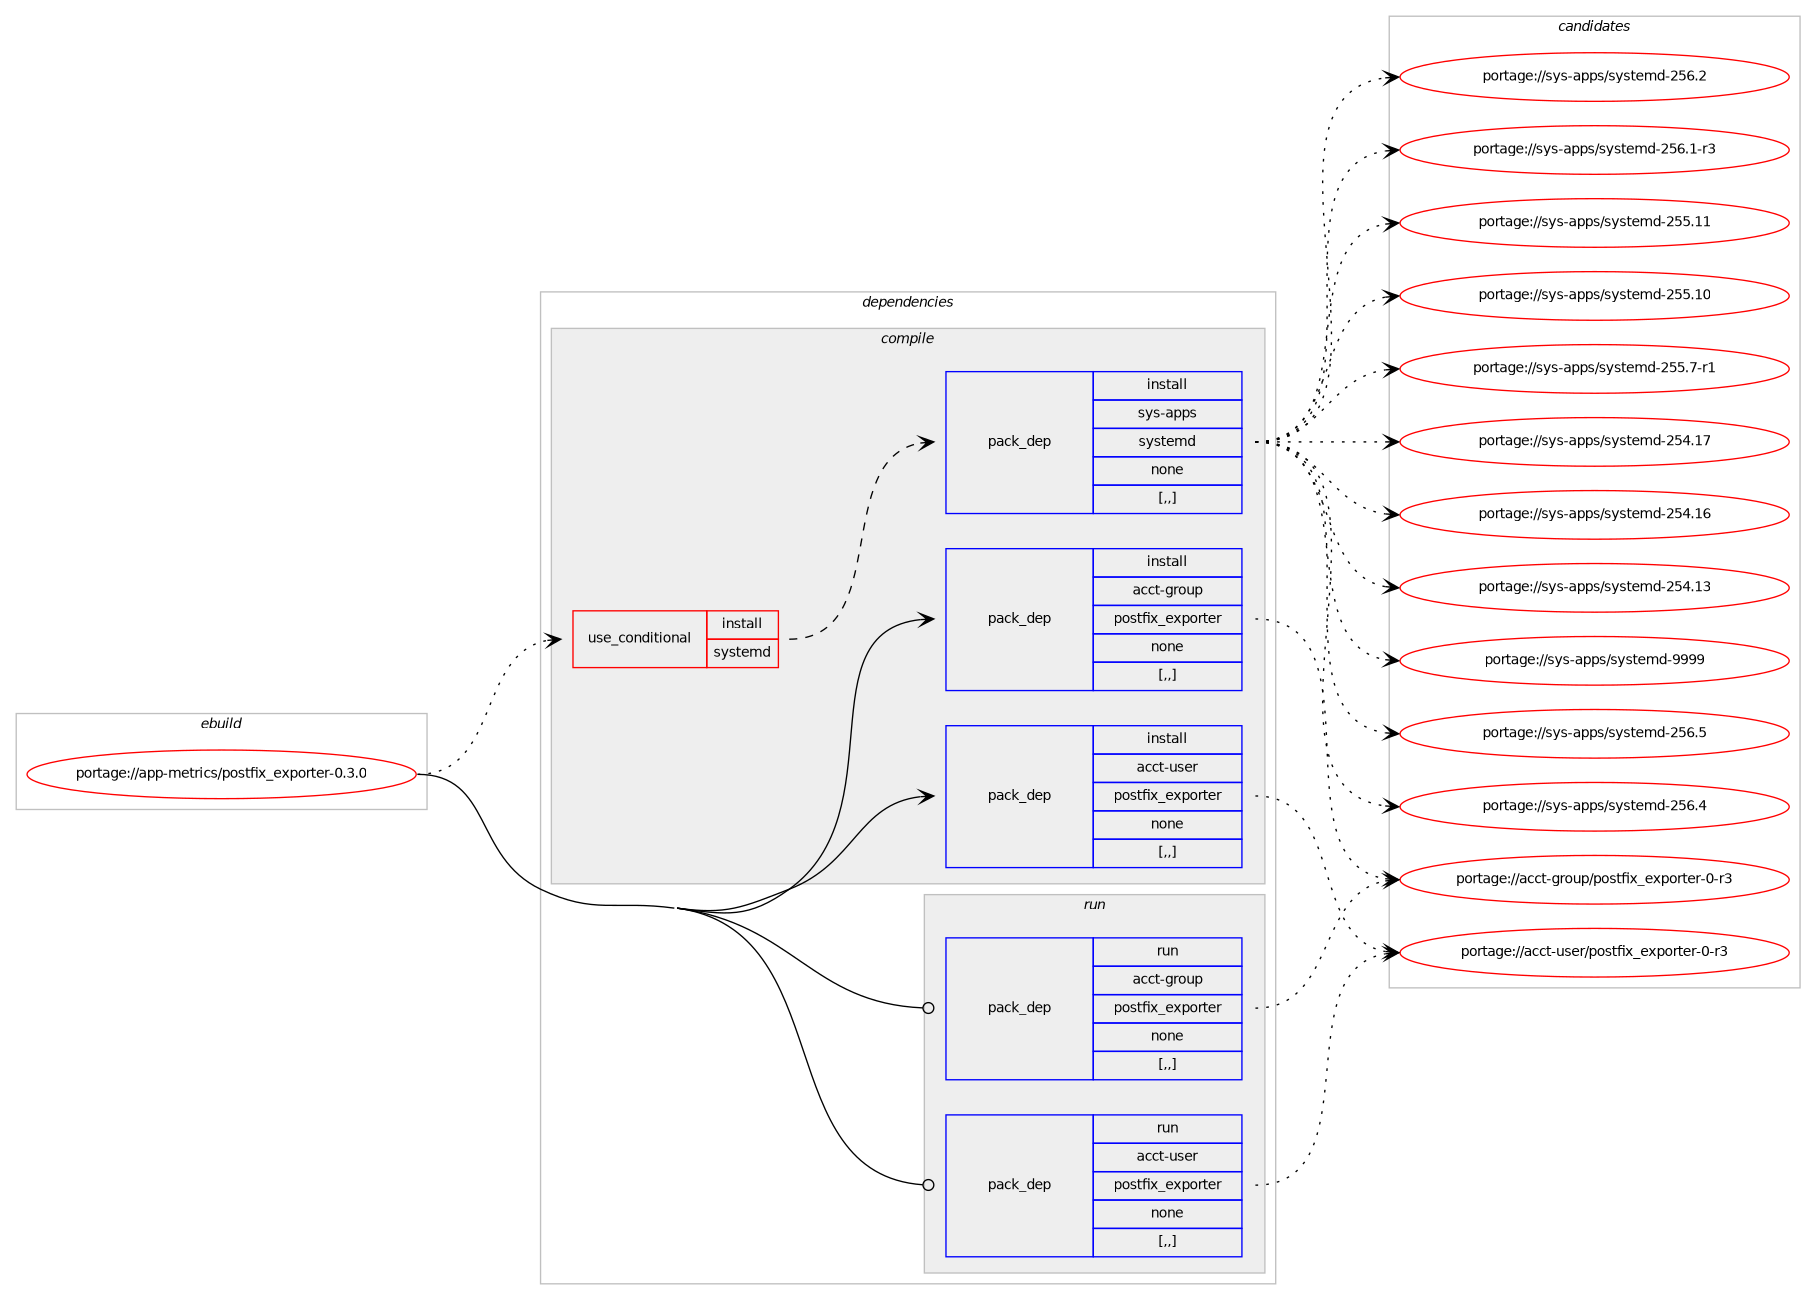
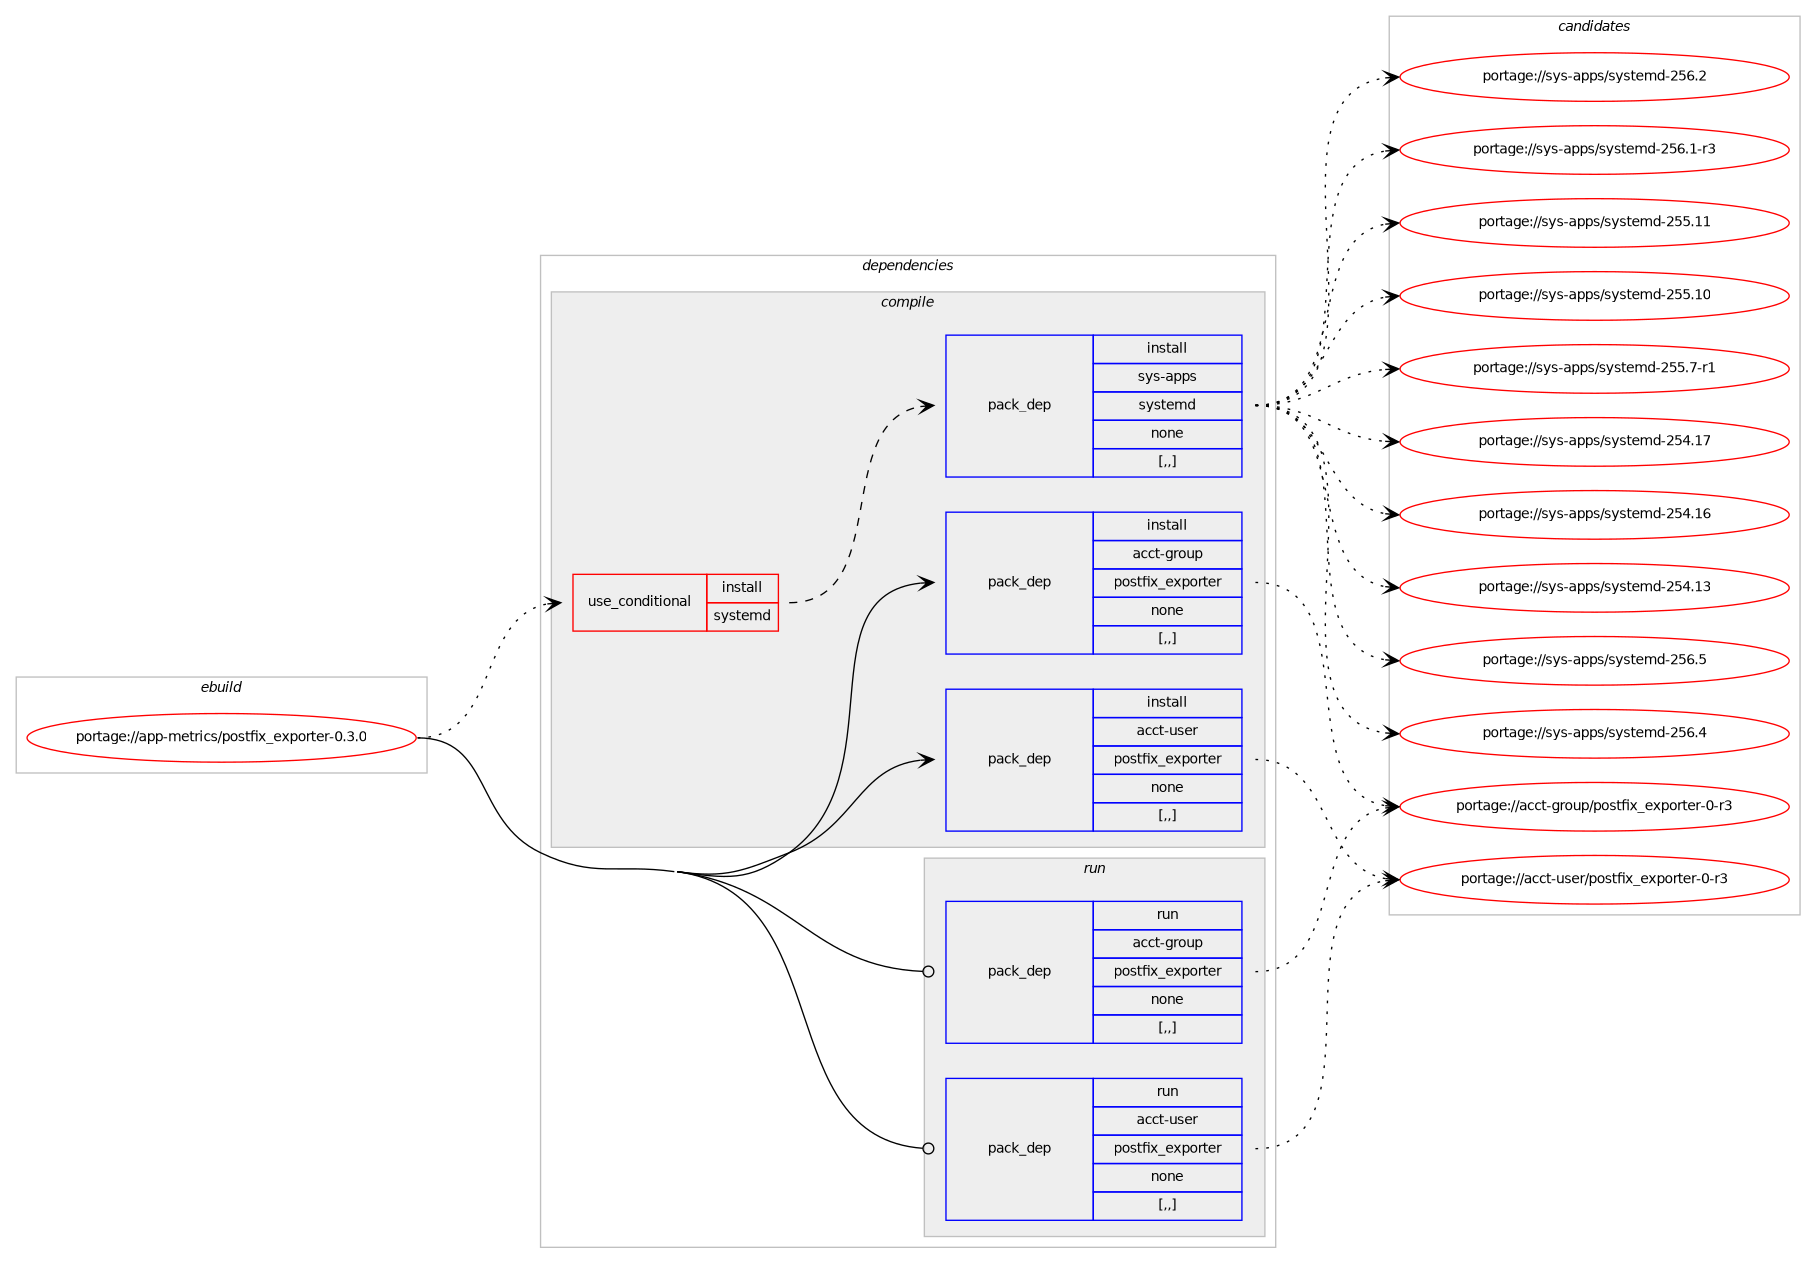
node "portage://sys-apps/systemd-9999": removed
